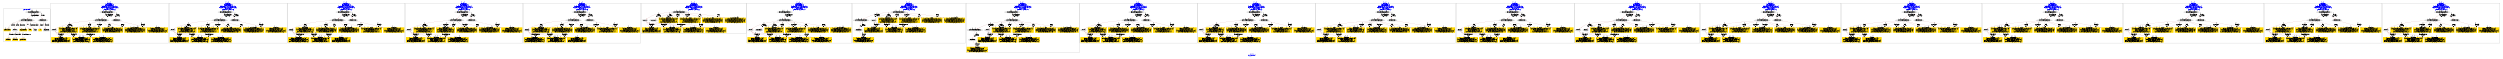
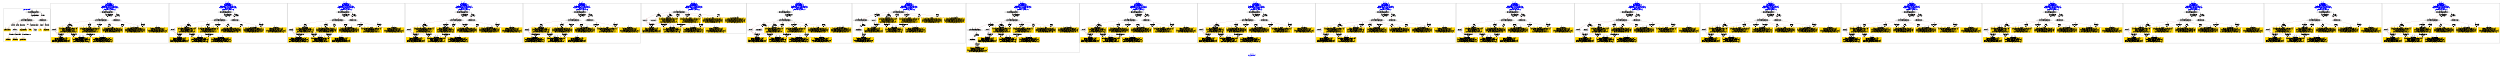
node "Image_URL": fillcolor lightgray -> gold
